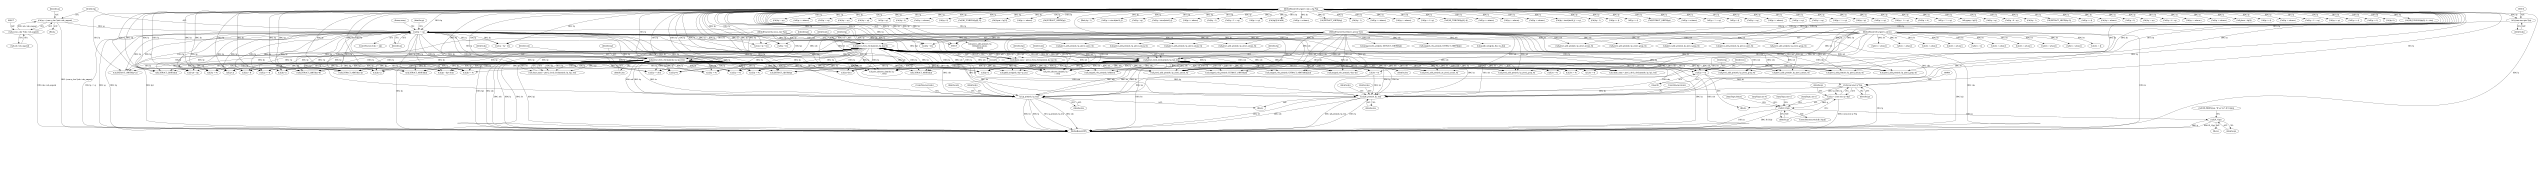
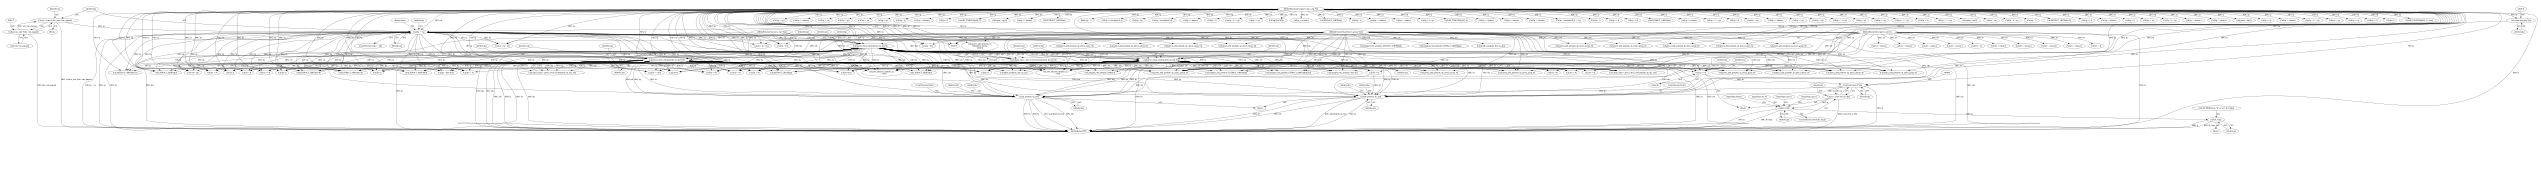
edge "(MethodParameterIn,const u_char *bp2)" -> "1000119": label "DDG: ep" -> "AST: "
